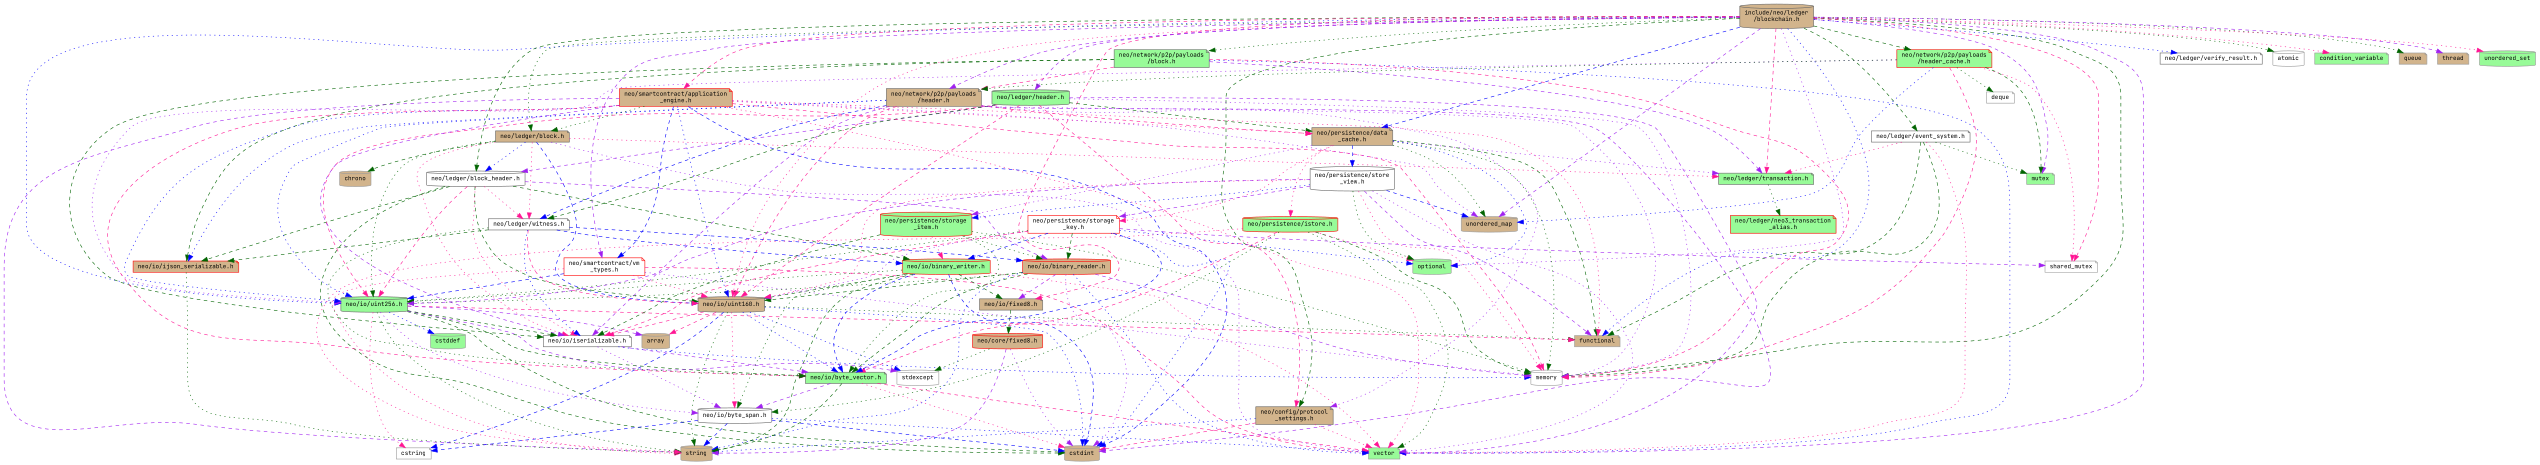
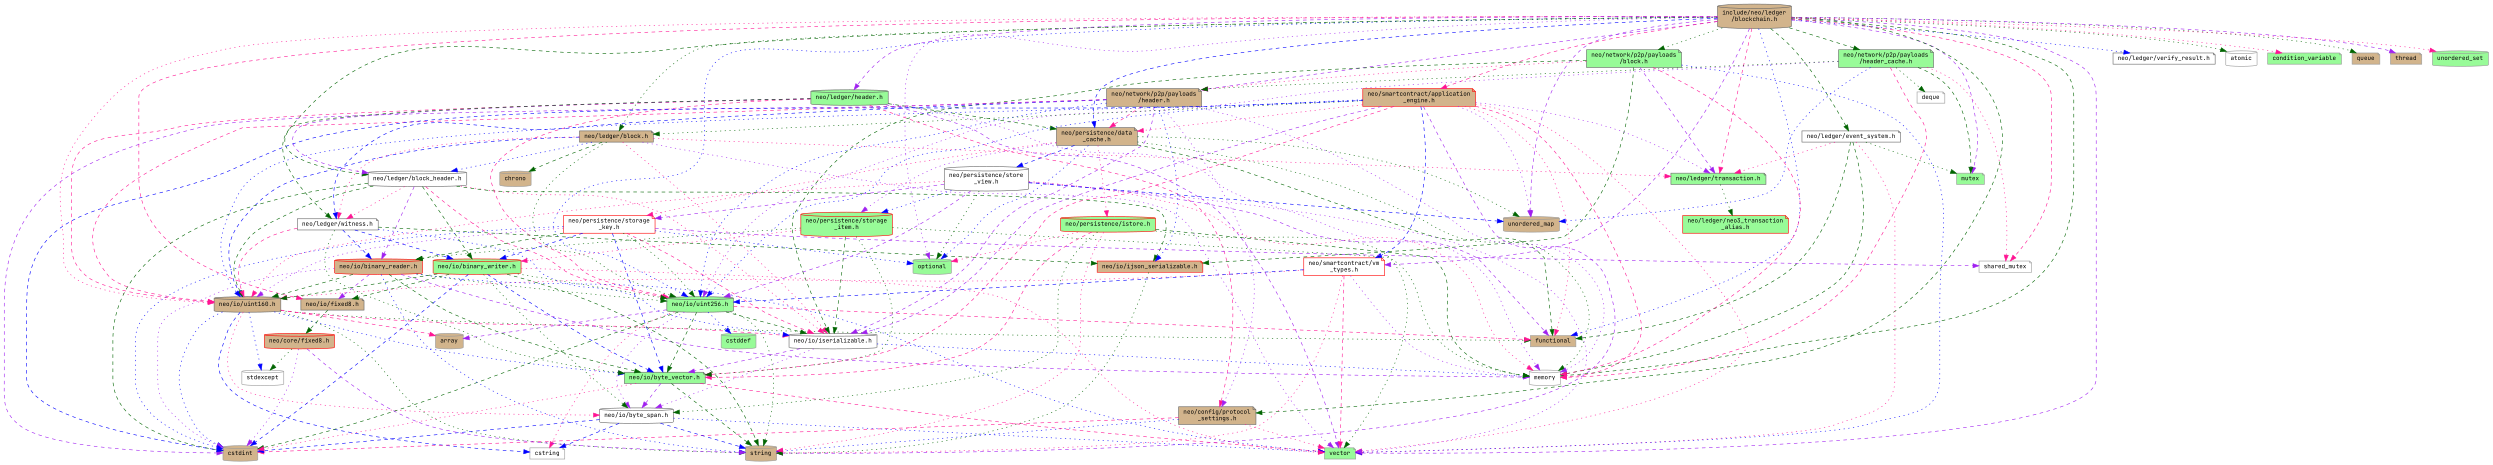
node "neo/network/p2p/payloads /header_cache.h": color red -> grey40
edge "neo/network/p2p/payloads /block.h" -> "neo/network/p2p/payloads /header.h": style dashed -> dotted
edge "neo/persistence/data _cache.h" -> "neo/ledger/transaction.h": now "neo/smartcontract/application _engine.h" -> "neo/ledger/transaction.h"
node "neo/io/iserializable.h": shape note -> cylinder
edge "neo/io/uint256.h" -> "stdexcept": removed
